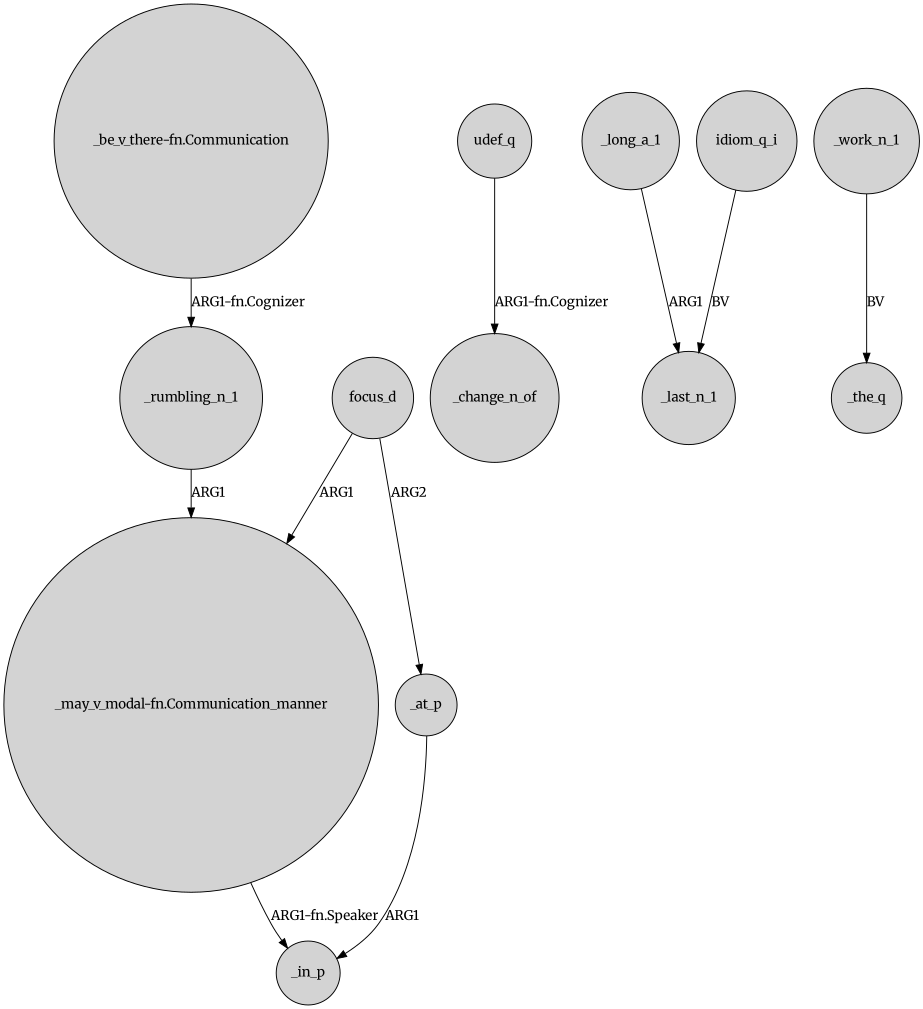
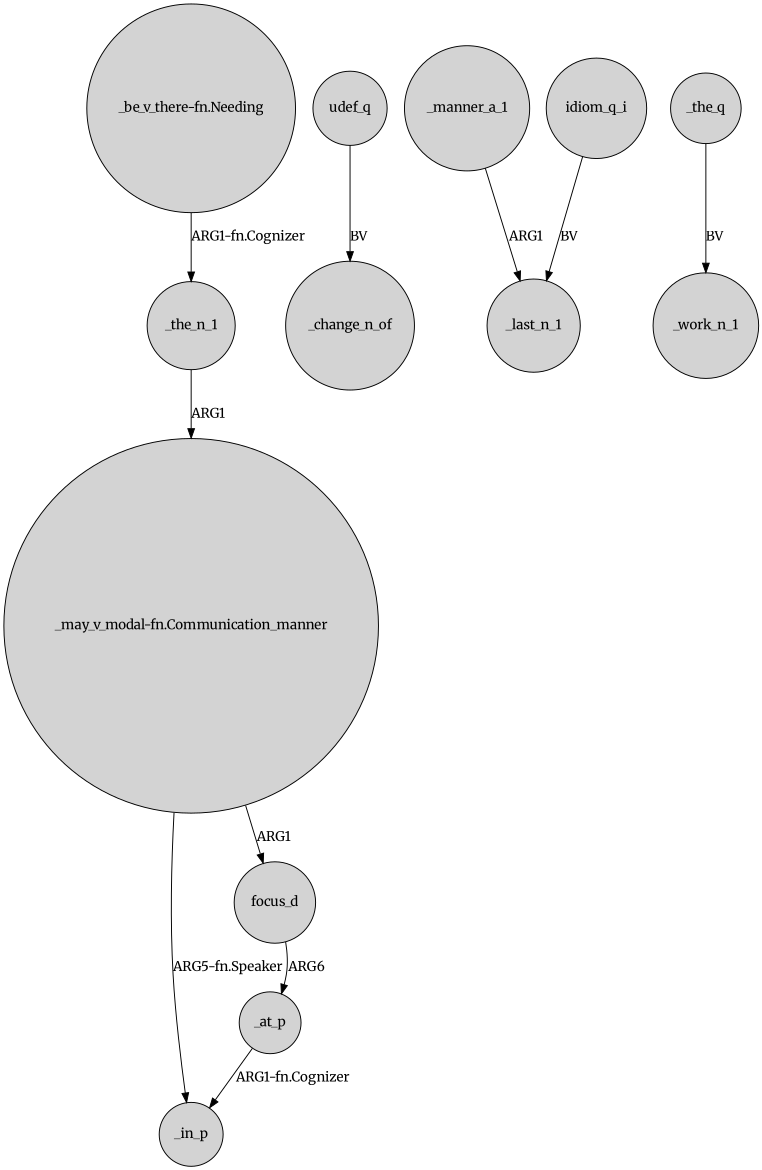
node "_be_v_there-fn.Communication": label "_be_v_there-fn.Communication" -> "_be_v_there-fn.Needing"
node "_long_a_1": label "_long_a_1" -> "_manner_a_1"
edge "_work_n_1" -> "_the_q": reversed
edge "udef_q" -> "_change_n_of": label "ARG1-fn.Cognizer" -> "BV"
node "_rumbling_n_1": label "_rumbling_n_1" -> "_the_n_1"
edge "focus_d" -> "_may_v_modal-fn.Communication_manner": reversed
edge "focus_d" -> "_at_p": label "ARG2" -> "ARG6"
edge "_may_v_modal-fn.Communication_manner" -> "_in_p": label "ARG1-fn.Speaker" -> "ARG5-fn.Speaker"
edge "_at_p" -> "_in_p": label "ARG1" -> "ARG1-fn.Cognizer"
